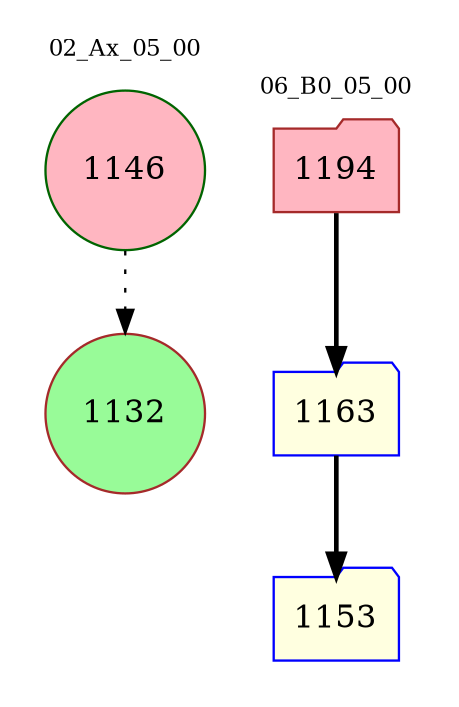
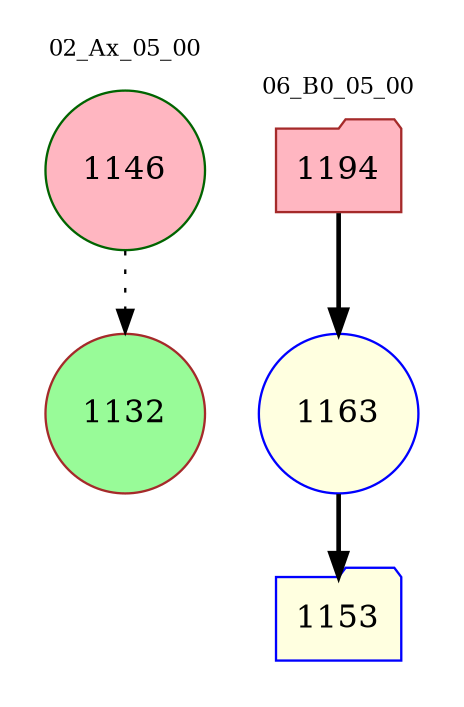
node "1163": shape folder -> circle
